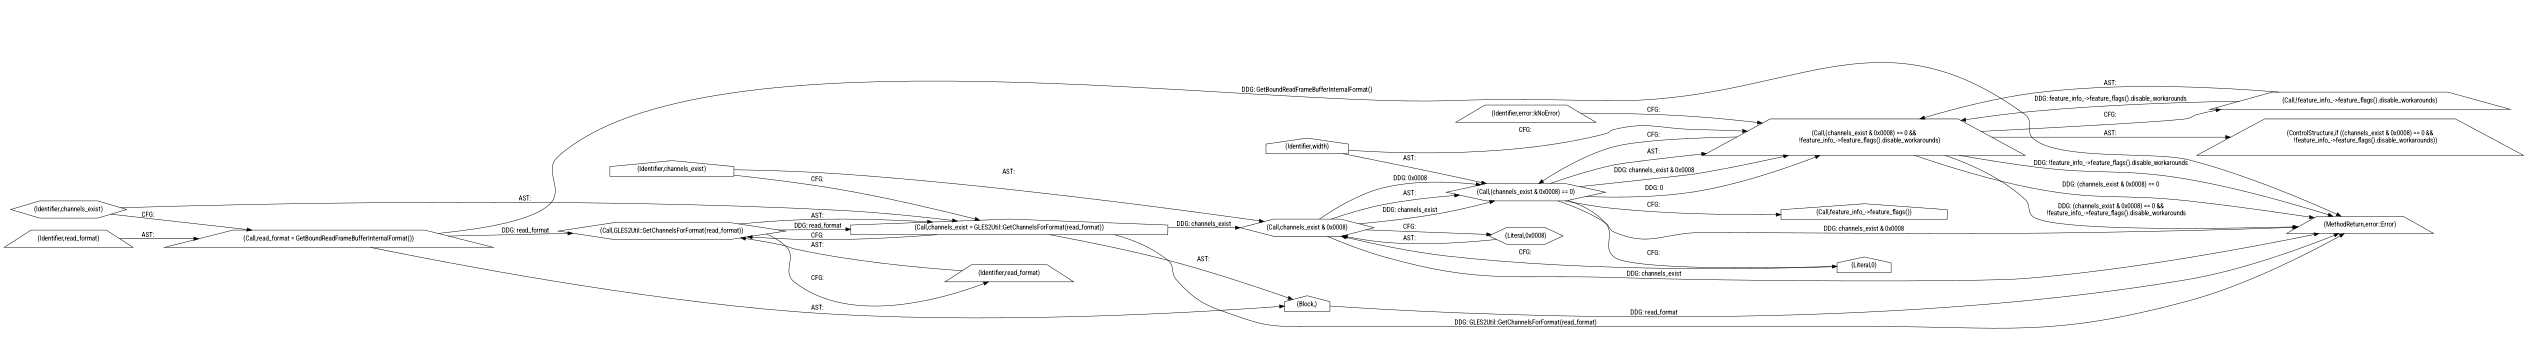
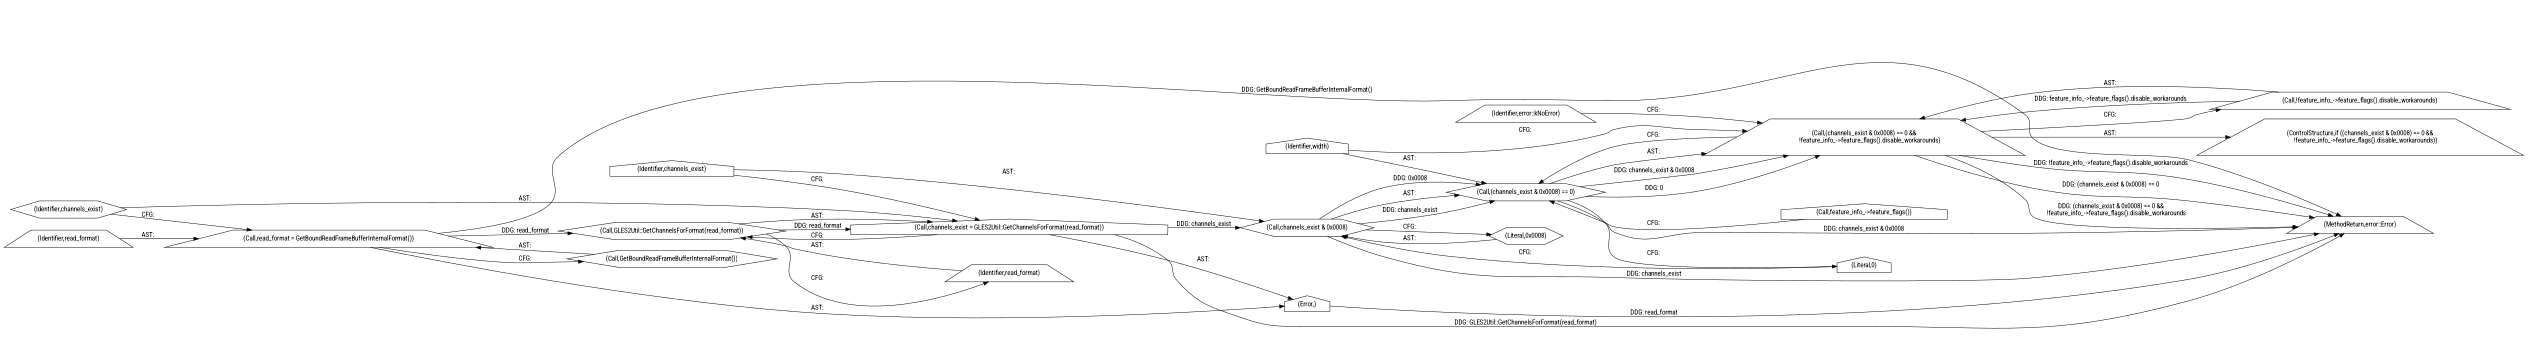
edge "(Call,(channels_exist & 0x0008) == 0)" -> "(Call,feature_info_->feature_flags())": reversed
node "(Call,GetBoundReadFrameBufferInternalFormat())": added
node "(Block,)": label "(Block,)" -> "(Error,)"
